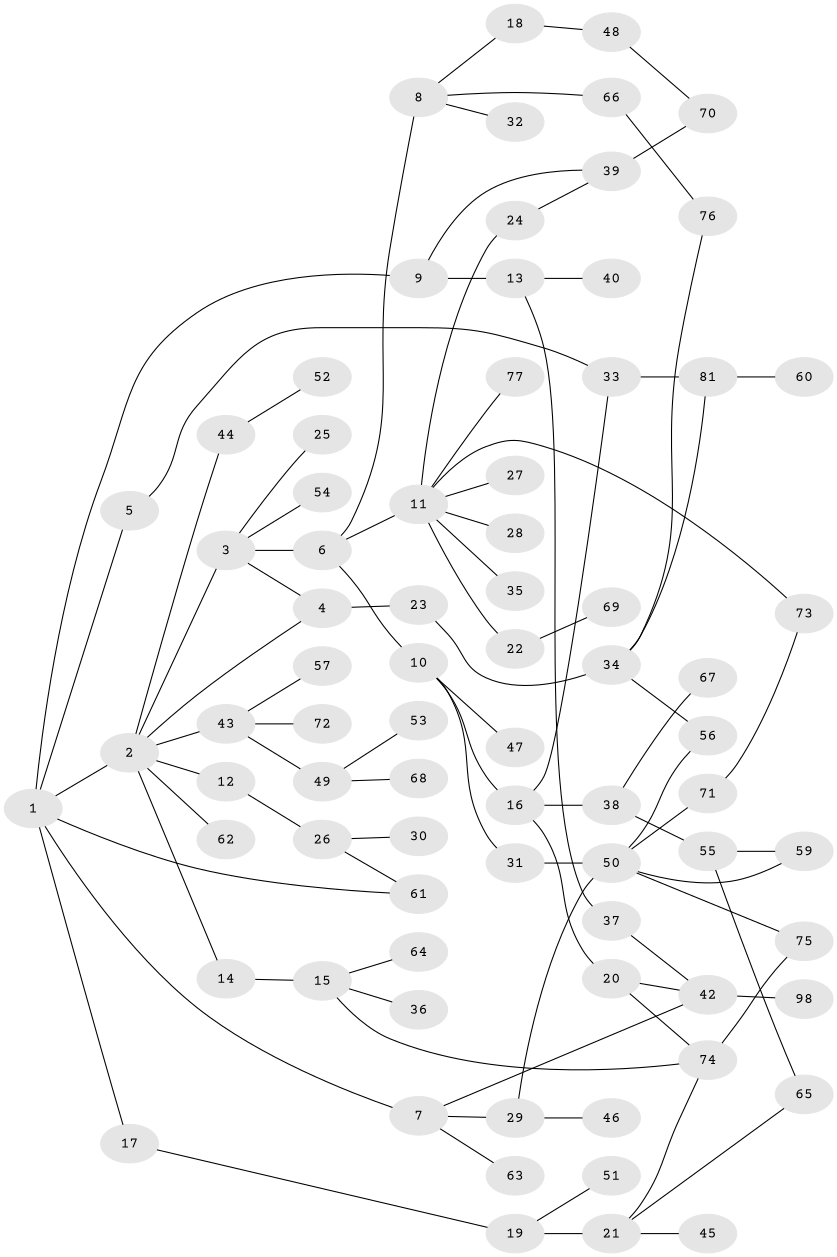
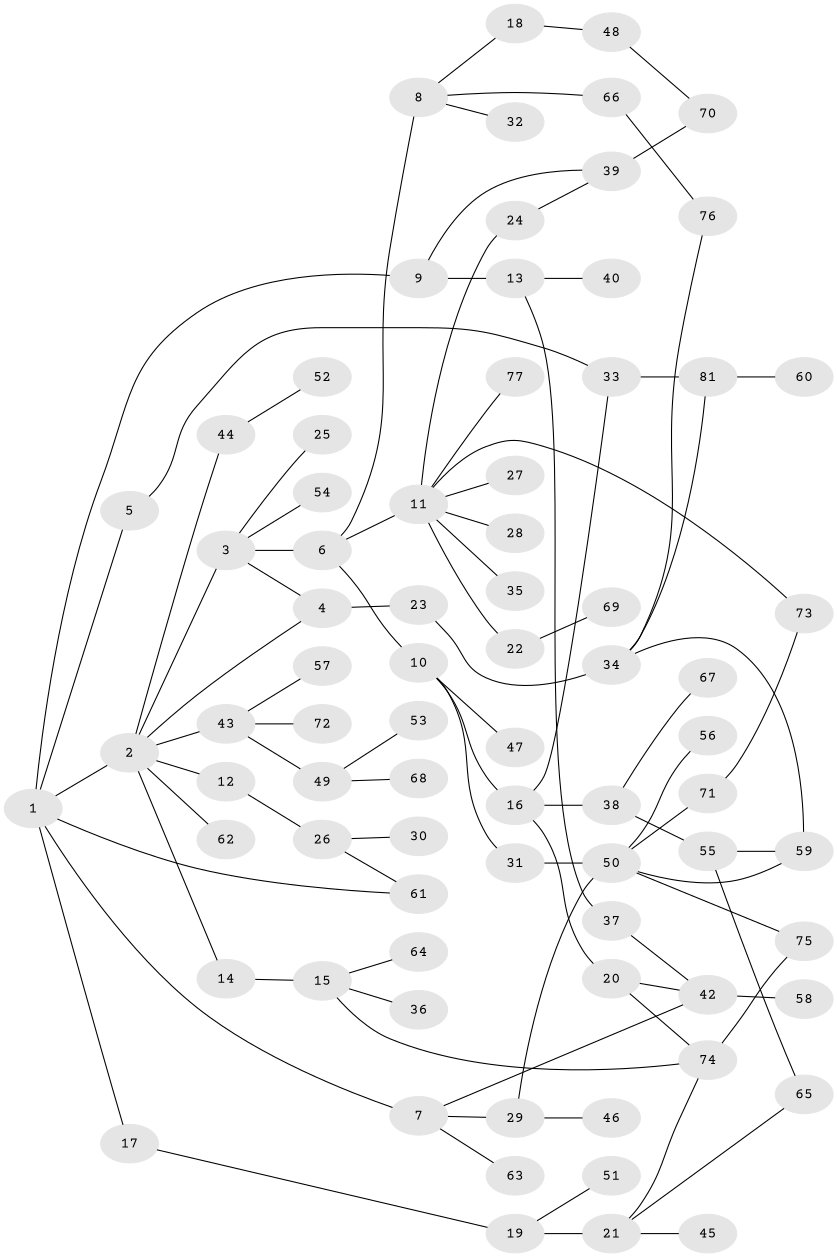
edge "34" -- "56": now "34" -- "59"
node "98": label "98" -> "58"
